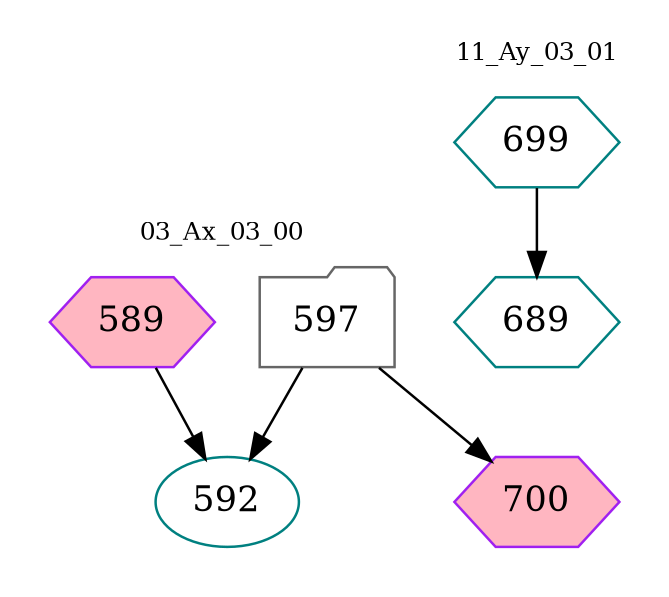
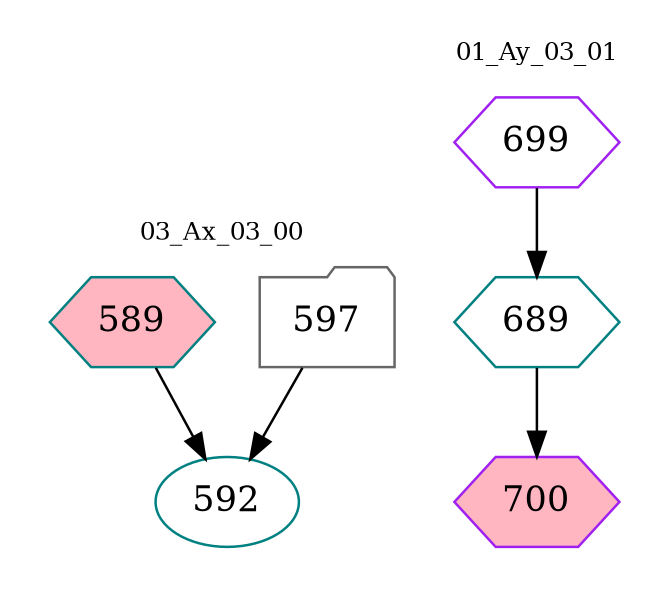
cluster "11_Ay_03_01": label "11_Ay_03_01" -> "01_Ay_03_01"
node "699": color teal -> purple
node "589": color purple -> teal
edge "597" -> "700": now "689" -> "700"
